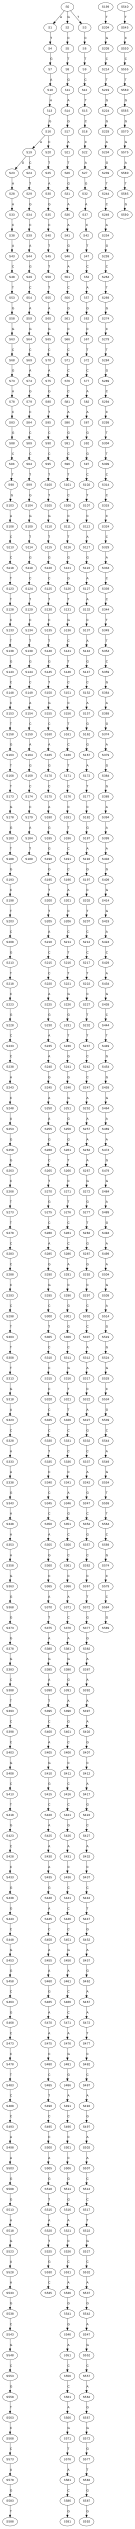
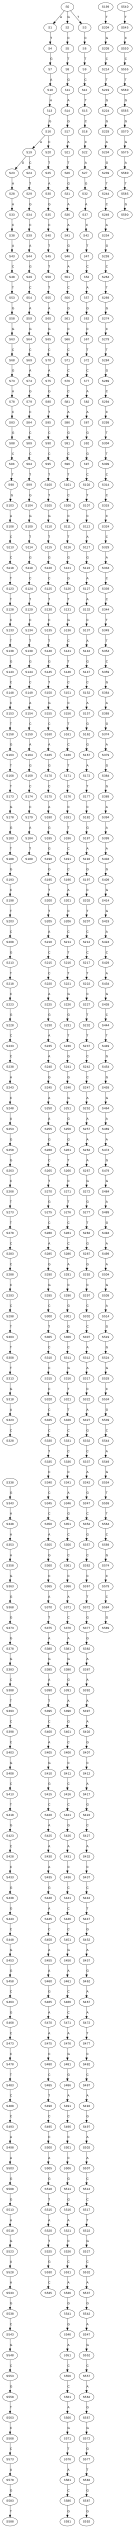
node "S333": removed
